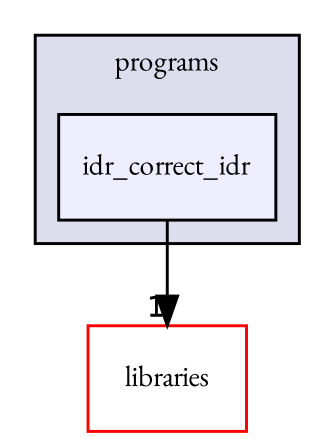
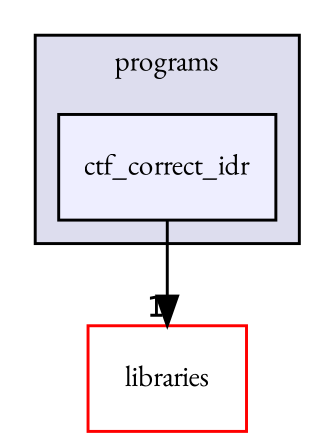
node "idr_correct_idr": label "idr_correct_idr" -> "ctf_correct_idr"
